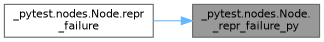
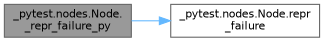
edge "_pytest.nodes.Node.repr _failure" -> "_pytest.nodes.Node. _repr_failure_py": reversed
